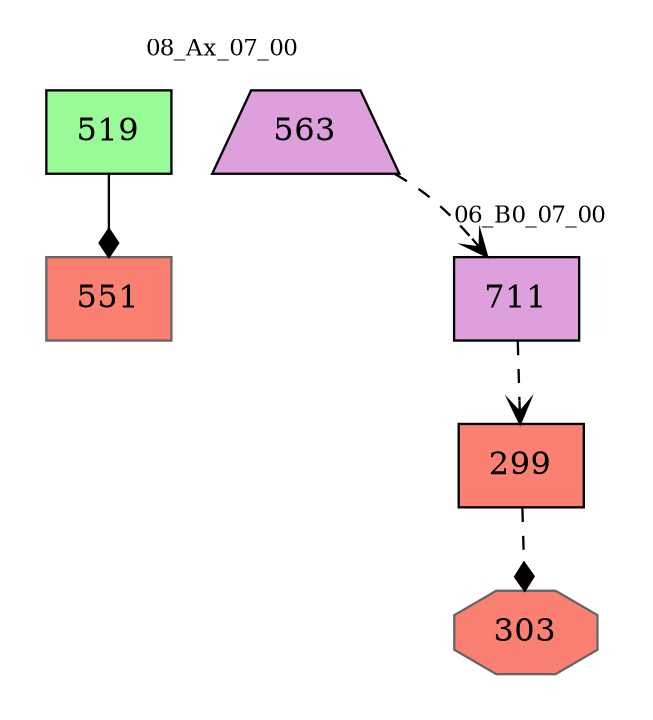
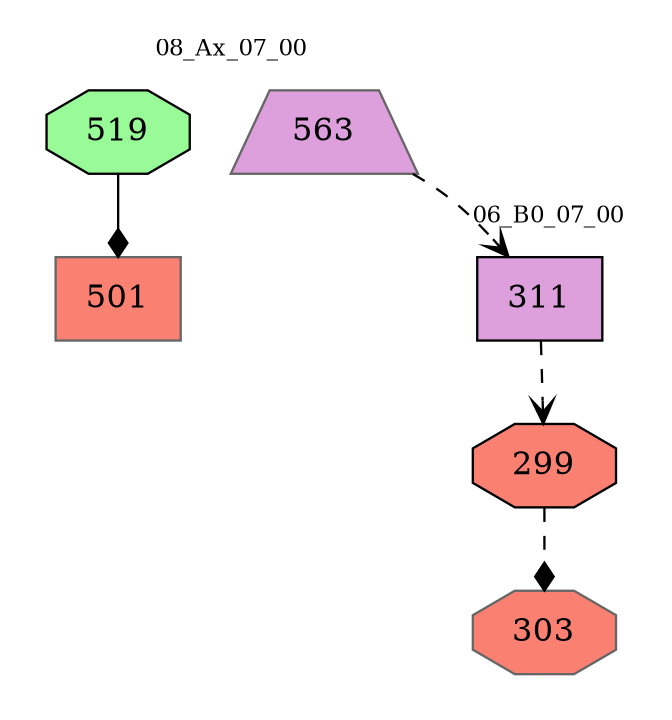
node "519": shape box -> octagon
node "563": color black -> gray40
node "551": label "551" -> "501"
node "711": label "711" -> "311"
node "299": shape box -> octagon
